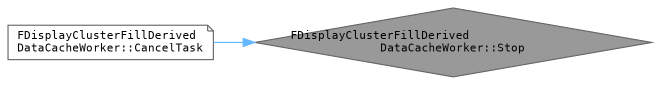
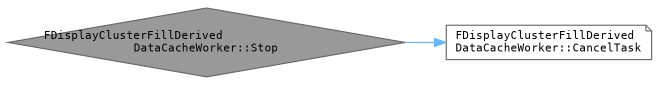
edge "FDisplayClusterFillDerived DataCacheWorker::CancelTask" -> "FDisplayClusterFillDerived DataCacheWorker::Stop": reversed
